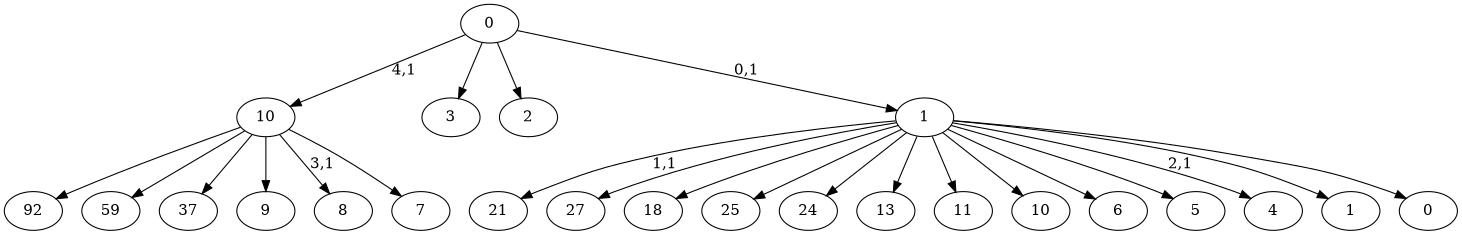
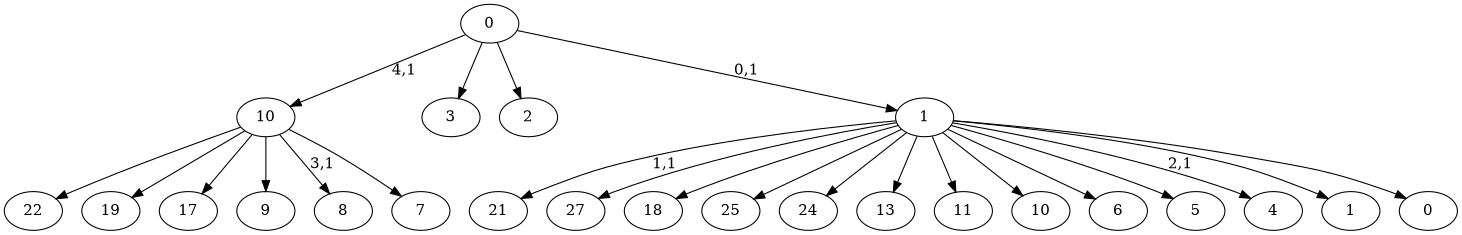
node "92": label "92" -> "22"
node "59": label "59" -> "19"
node "37": label "37" -> "17"
